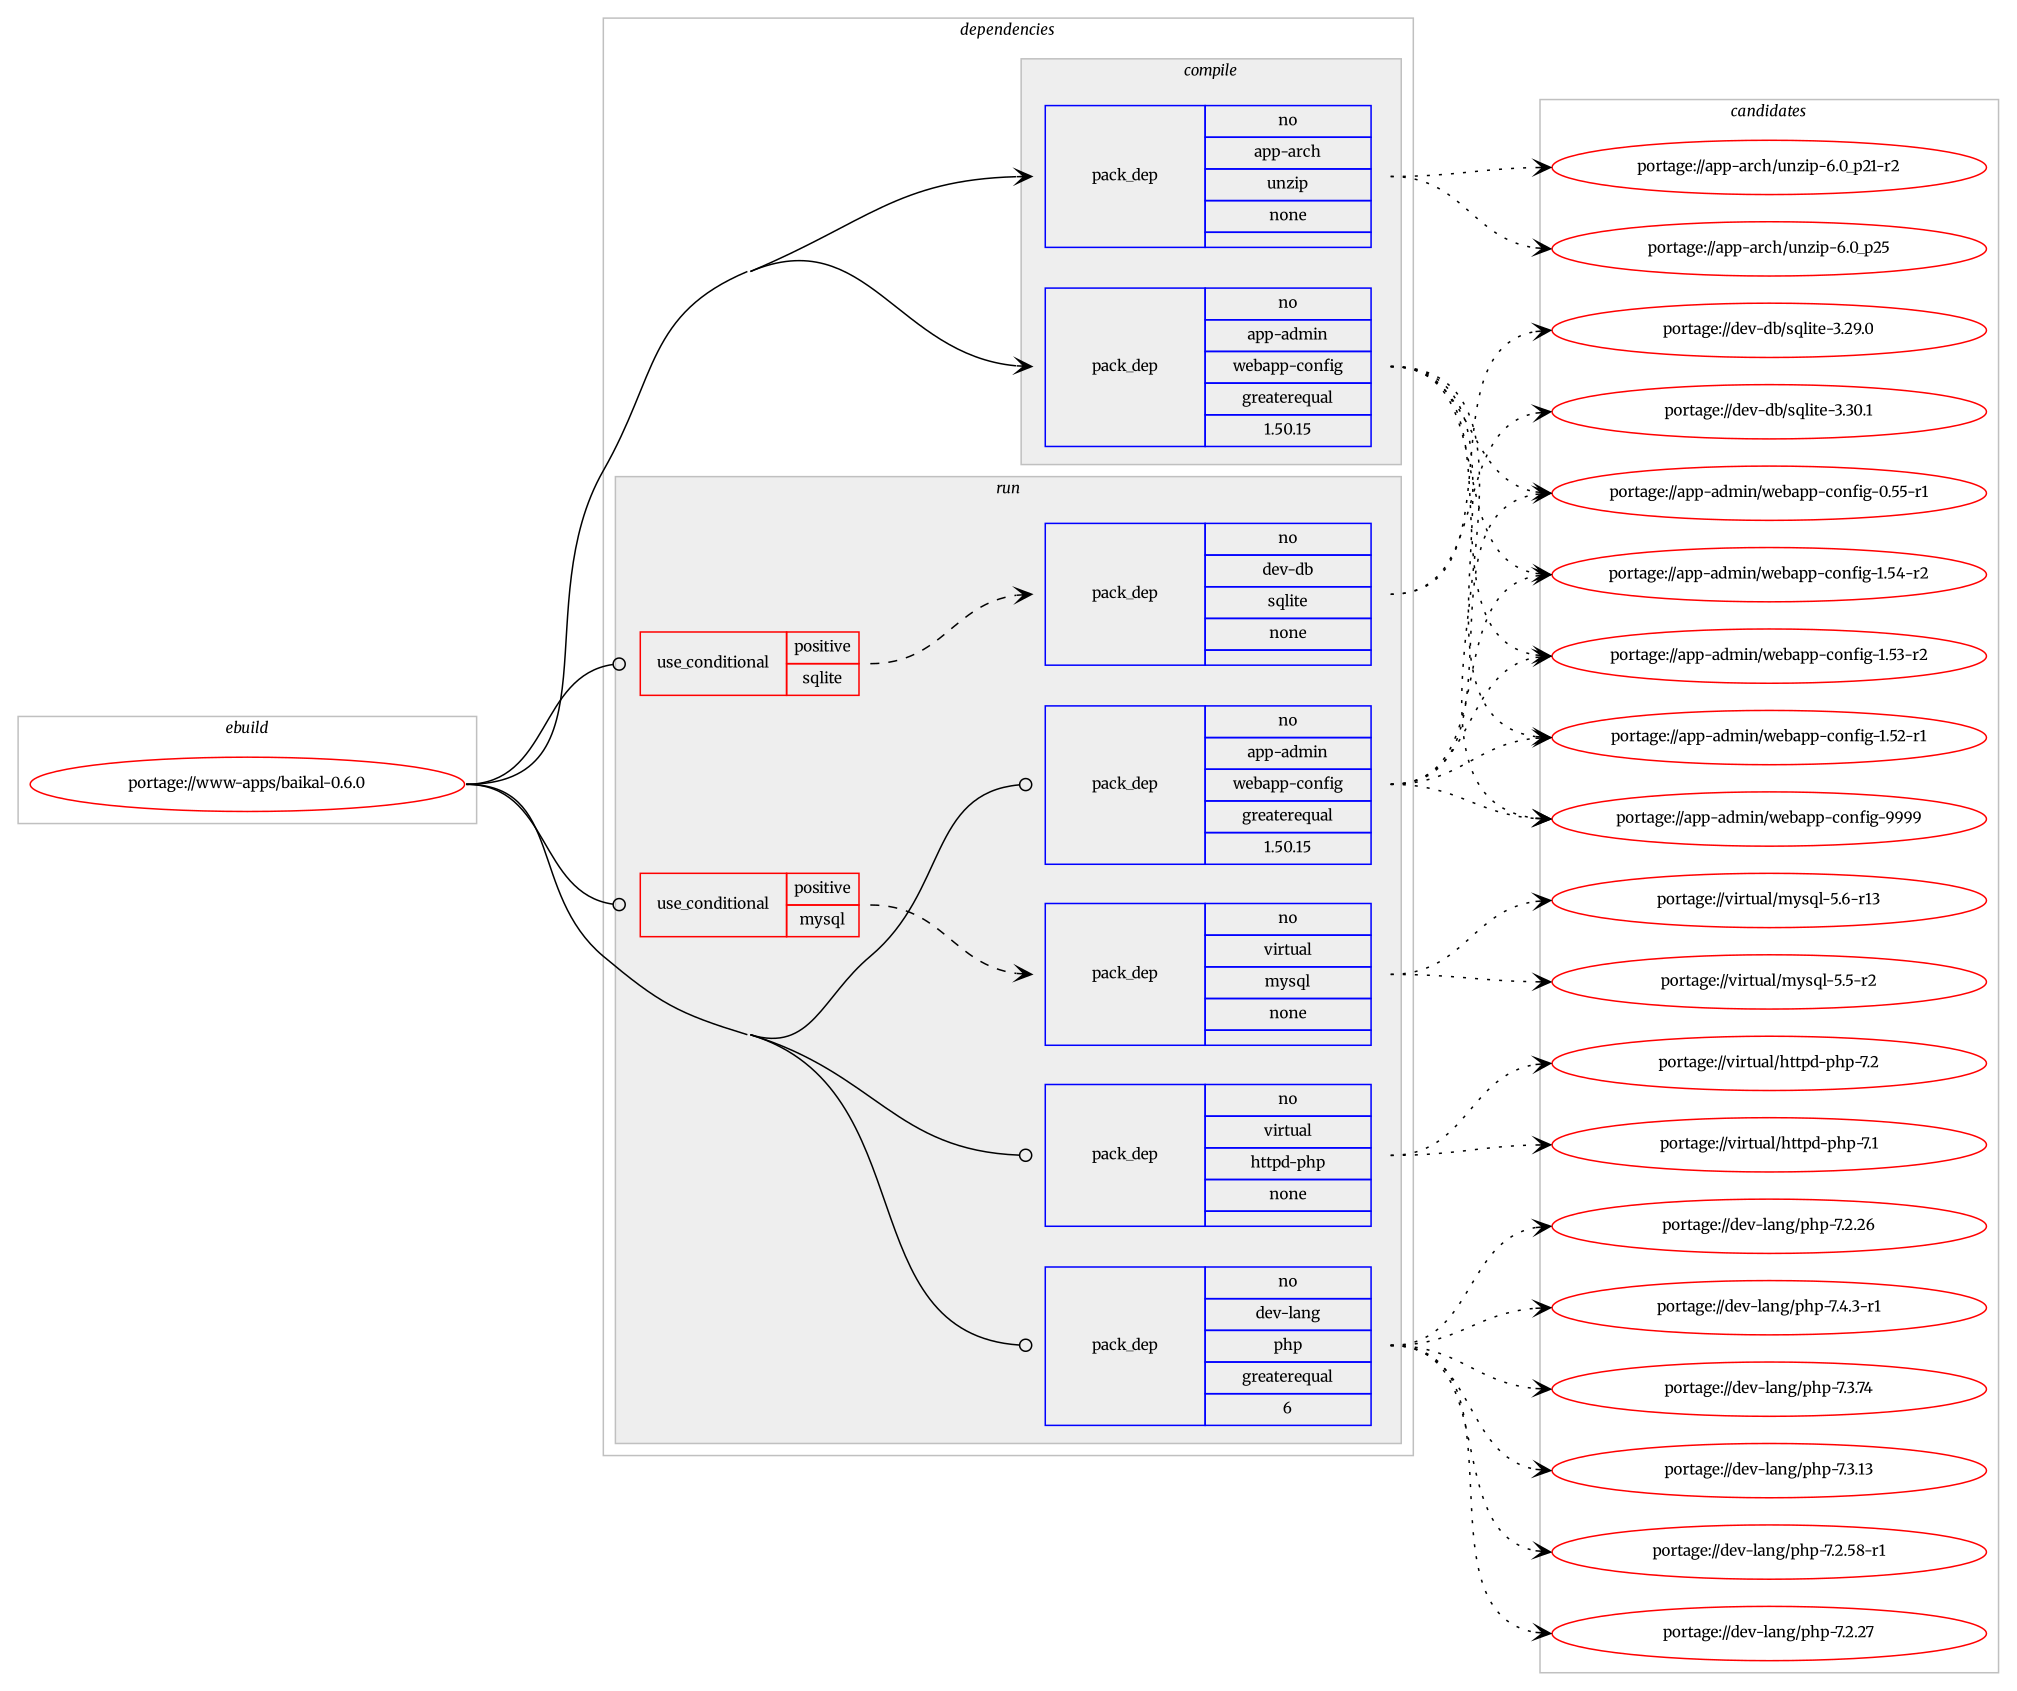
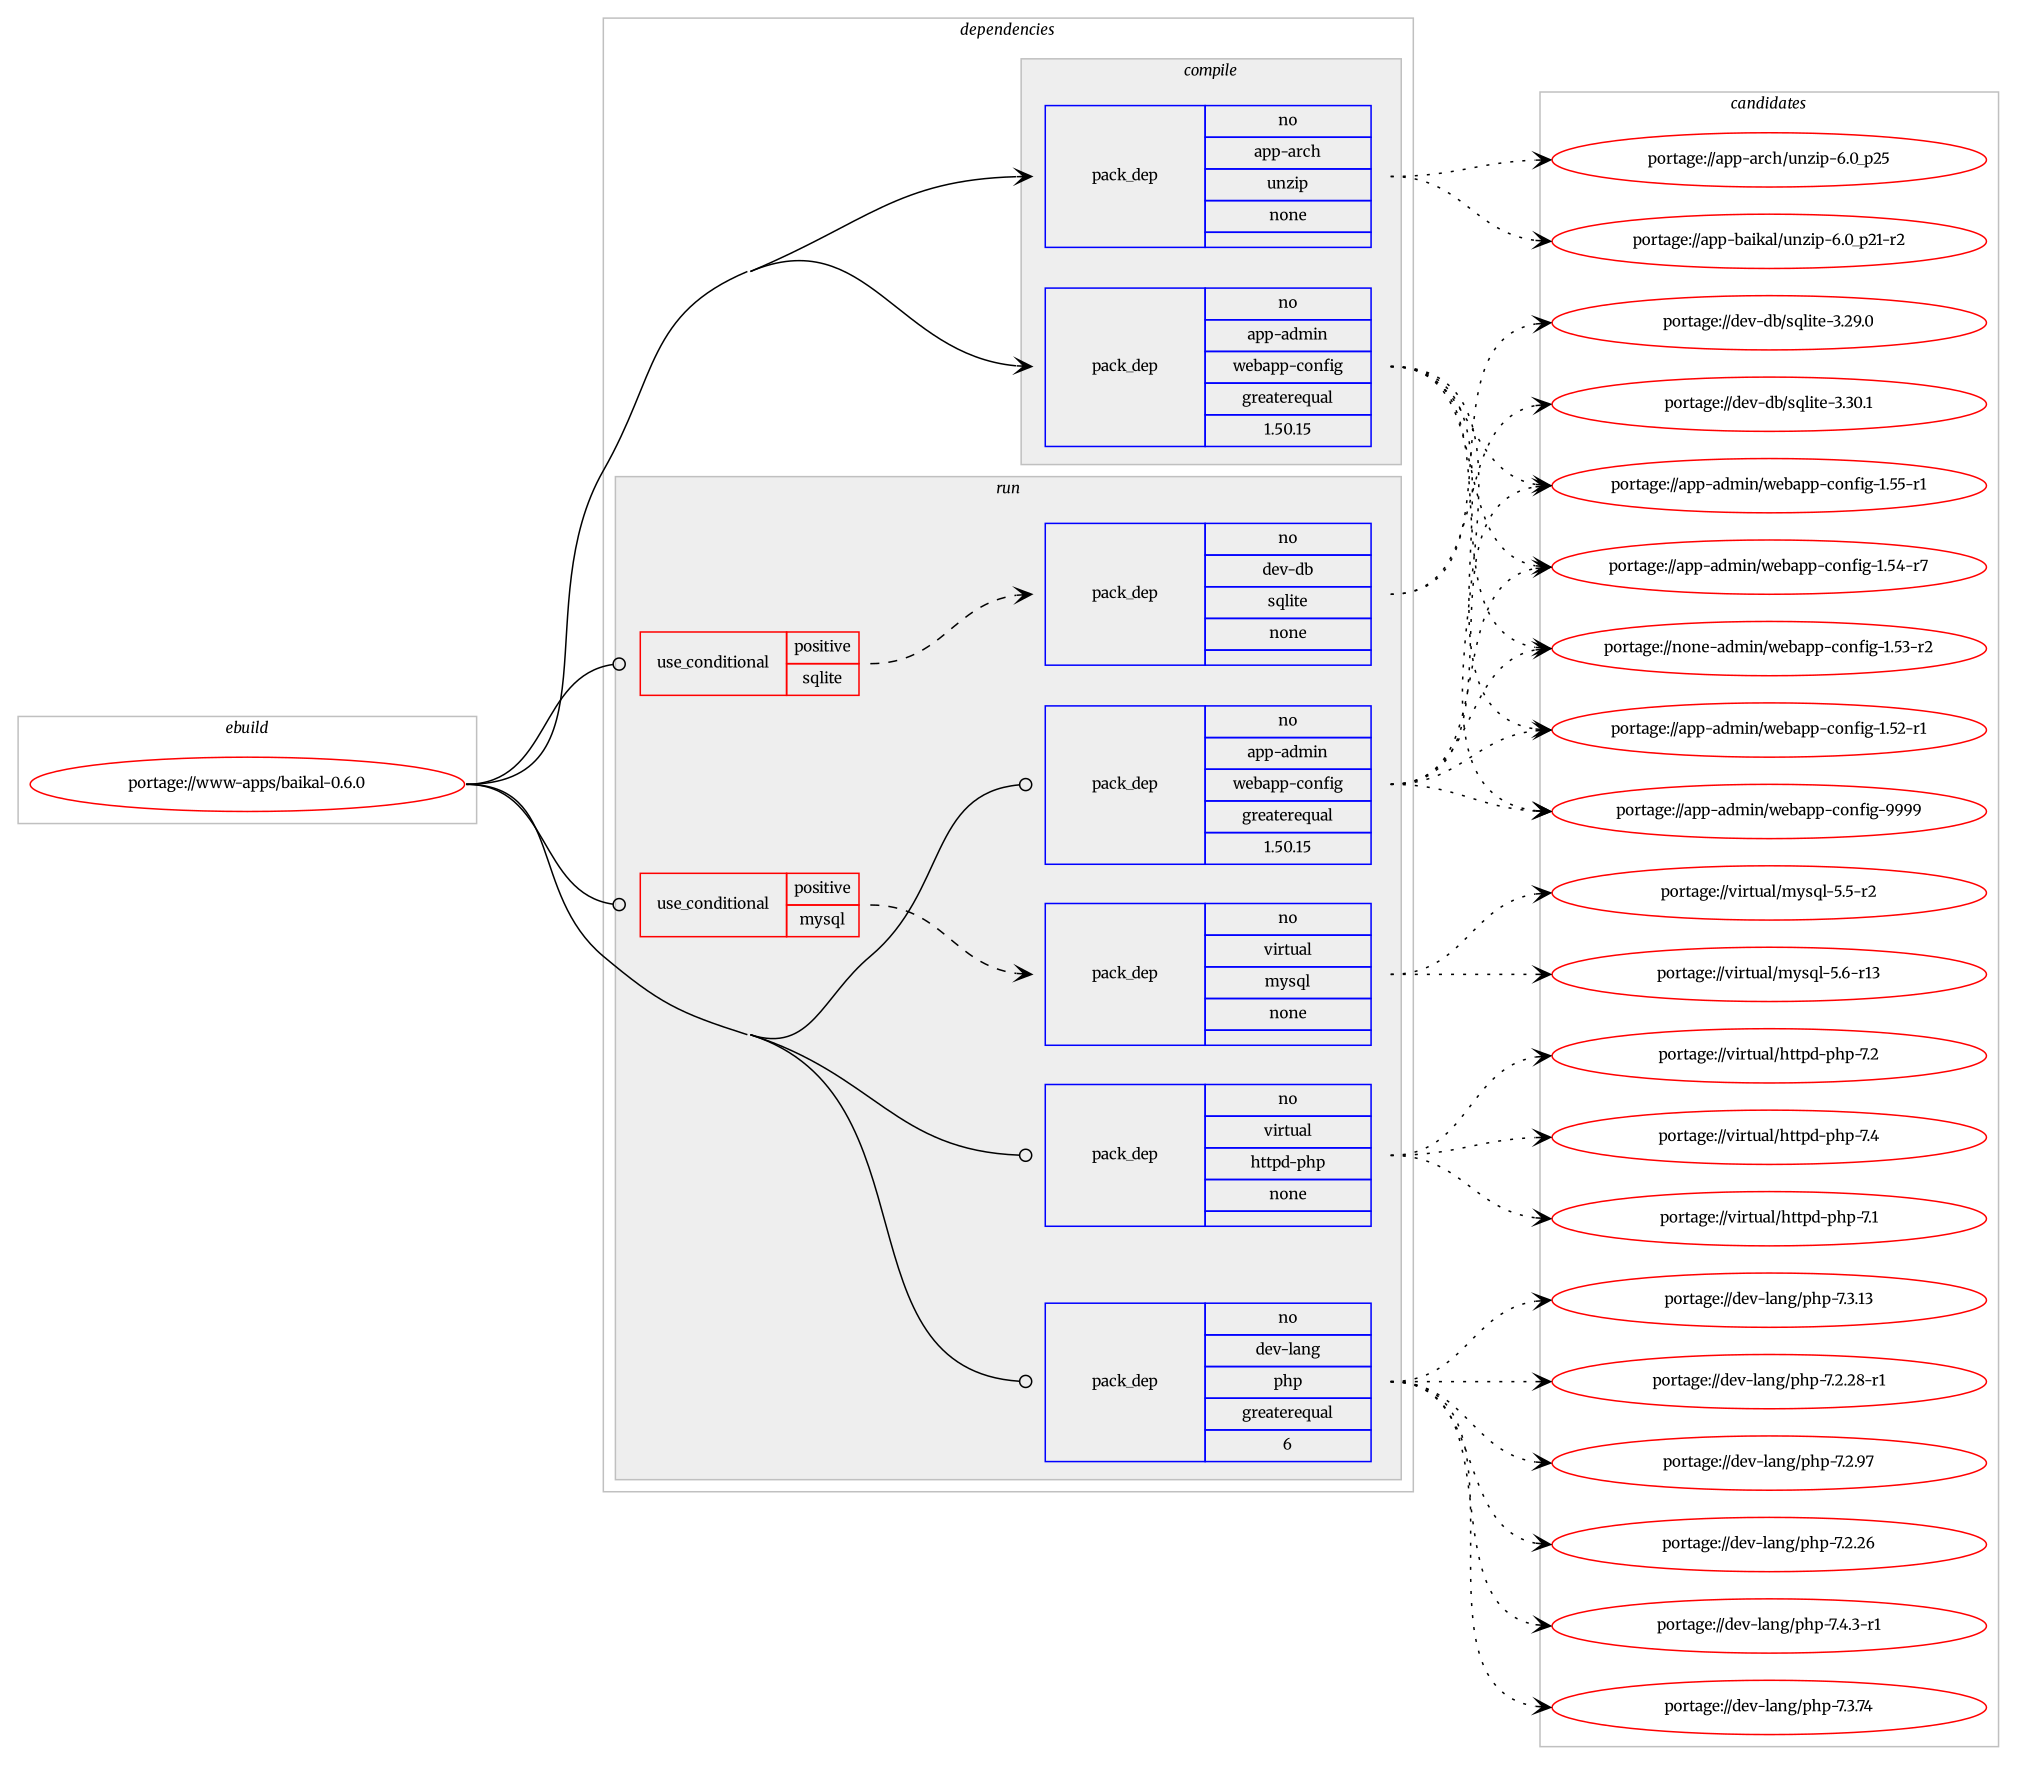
node "portage://app-arch/unzip-6.0_p21-r2": label "portage://app-arch/unzip-6.0_p21-r2" -> "portage://app-baikal/unzip-6.0_p21-r2"
node "portage://app-admin/webapp-config-0.55-r1": label "portage://app-admin/webapp-config-0.55-r1" -> "portage://app-admin/webapp-config-1.55-r1"
node "portage://app-admin/webapp-config-1.54-r2": label "portage://app-admin/webapp-config-1.54-r2" -> "portage://app-admin/webapp-config-1.54-r7"
node "portage://app-admin/webapp-config-1.53-r2": label "portage://app-admin/webapp-config-1.53-r2" -> "portage://none-admin/webapp-config-1.53-r2"
node "portage://virtual/httpd-php-7.4": added
node "portage://dev-lang/php-7.2.58-r1": label "portage://dev-lang/php-7.2.58-r1" -> "portage://dev-lang/php-7.2.28-r1"
node "portage://dev-lang/php-7.2.27": label "portage://dev-lang/php-7.2.27" -> "portage://dev-lang/php-7.2.97"
